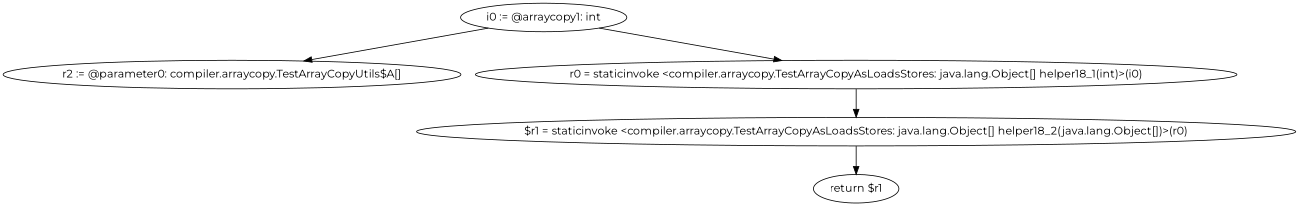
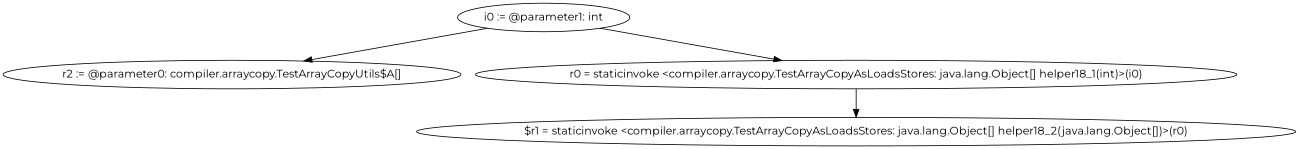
node "i0 := @arraycopy1: int": label "i0 := @arraycopy1: int" -> "i0 := @parameter1: int"
node "return $r1": removed
